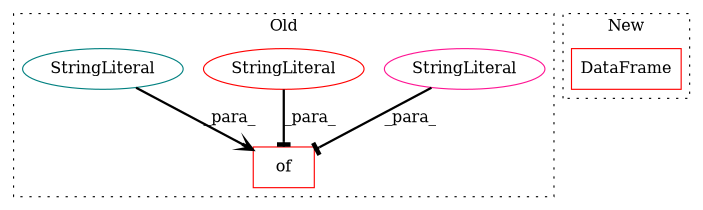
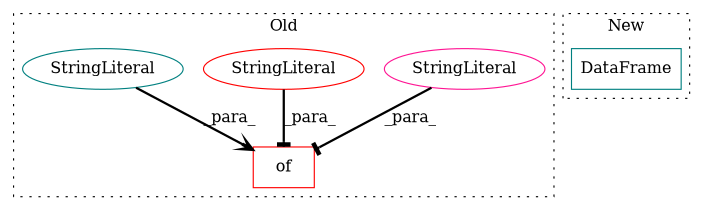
node "DataFrame": color red -> teal
